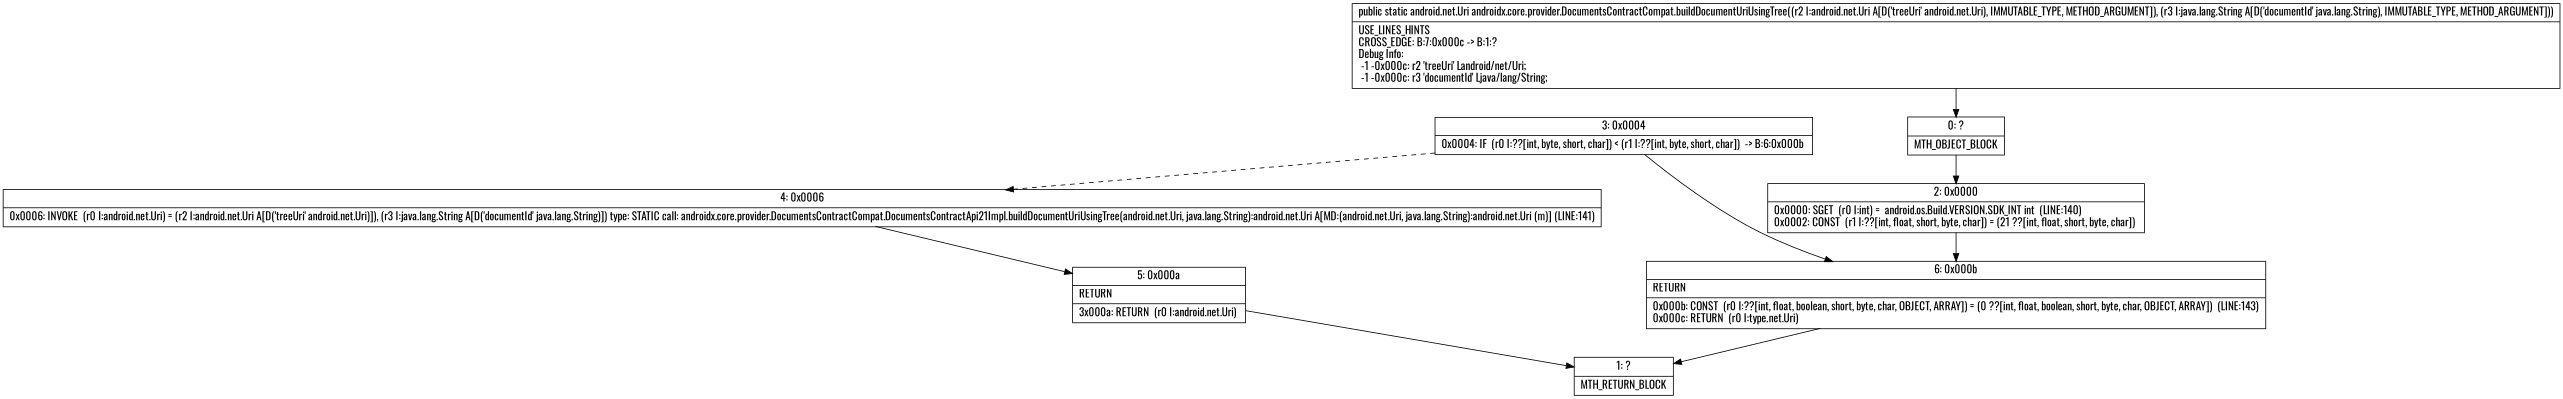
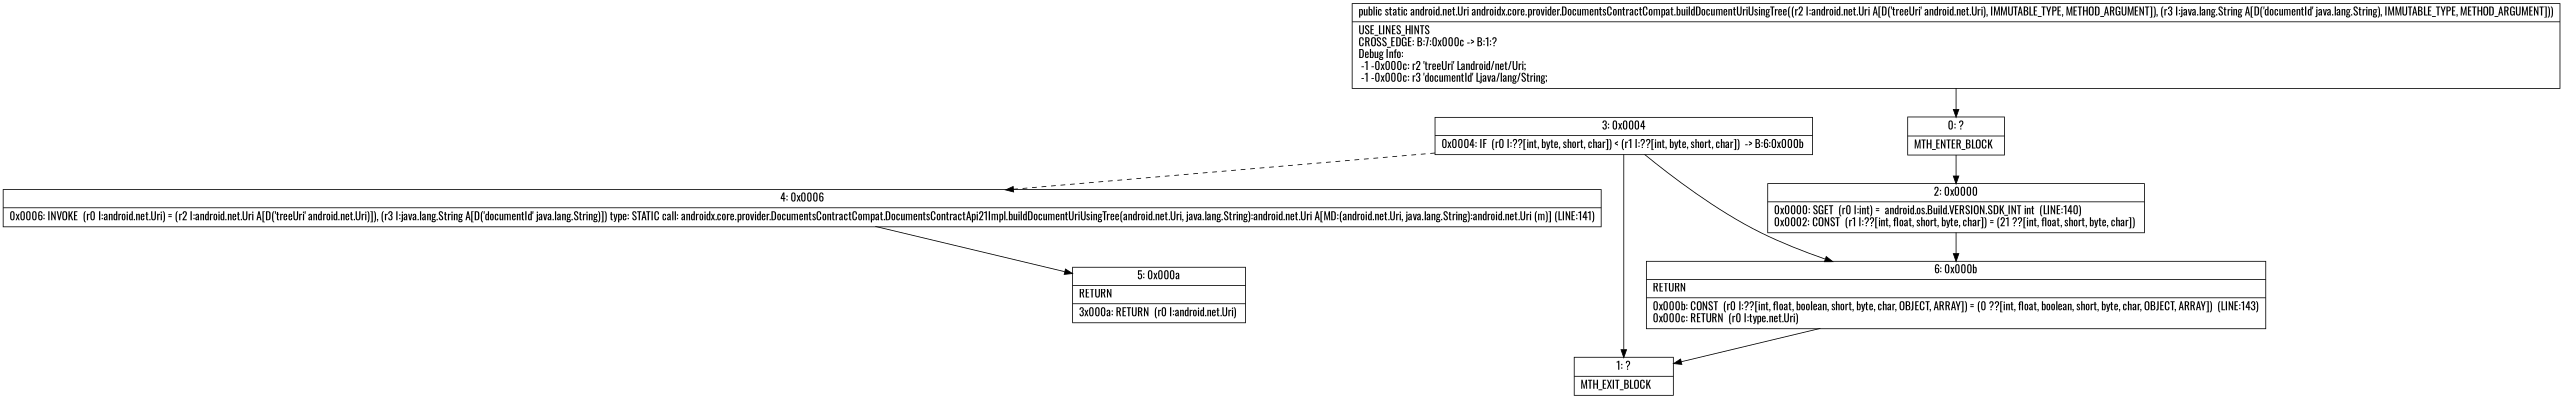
node "0: ?": text "MTH_OBJECT_BLOCK" -> "MTH_ENTER_BLOCK"
edge "5: 0x000a" -> "1: ?": now "3: 0x0004" -> "1: ?"
node "1: ?": text "MTH_RETURN_BLOCK" -> "MTH_EXIT_BLOCK"
